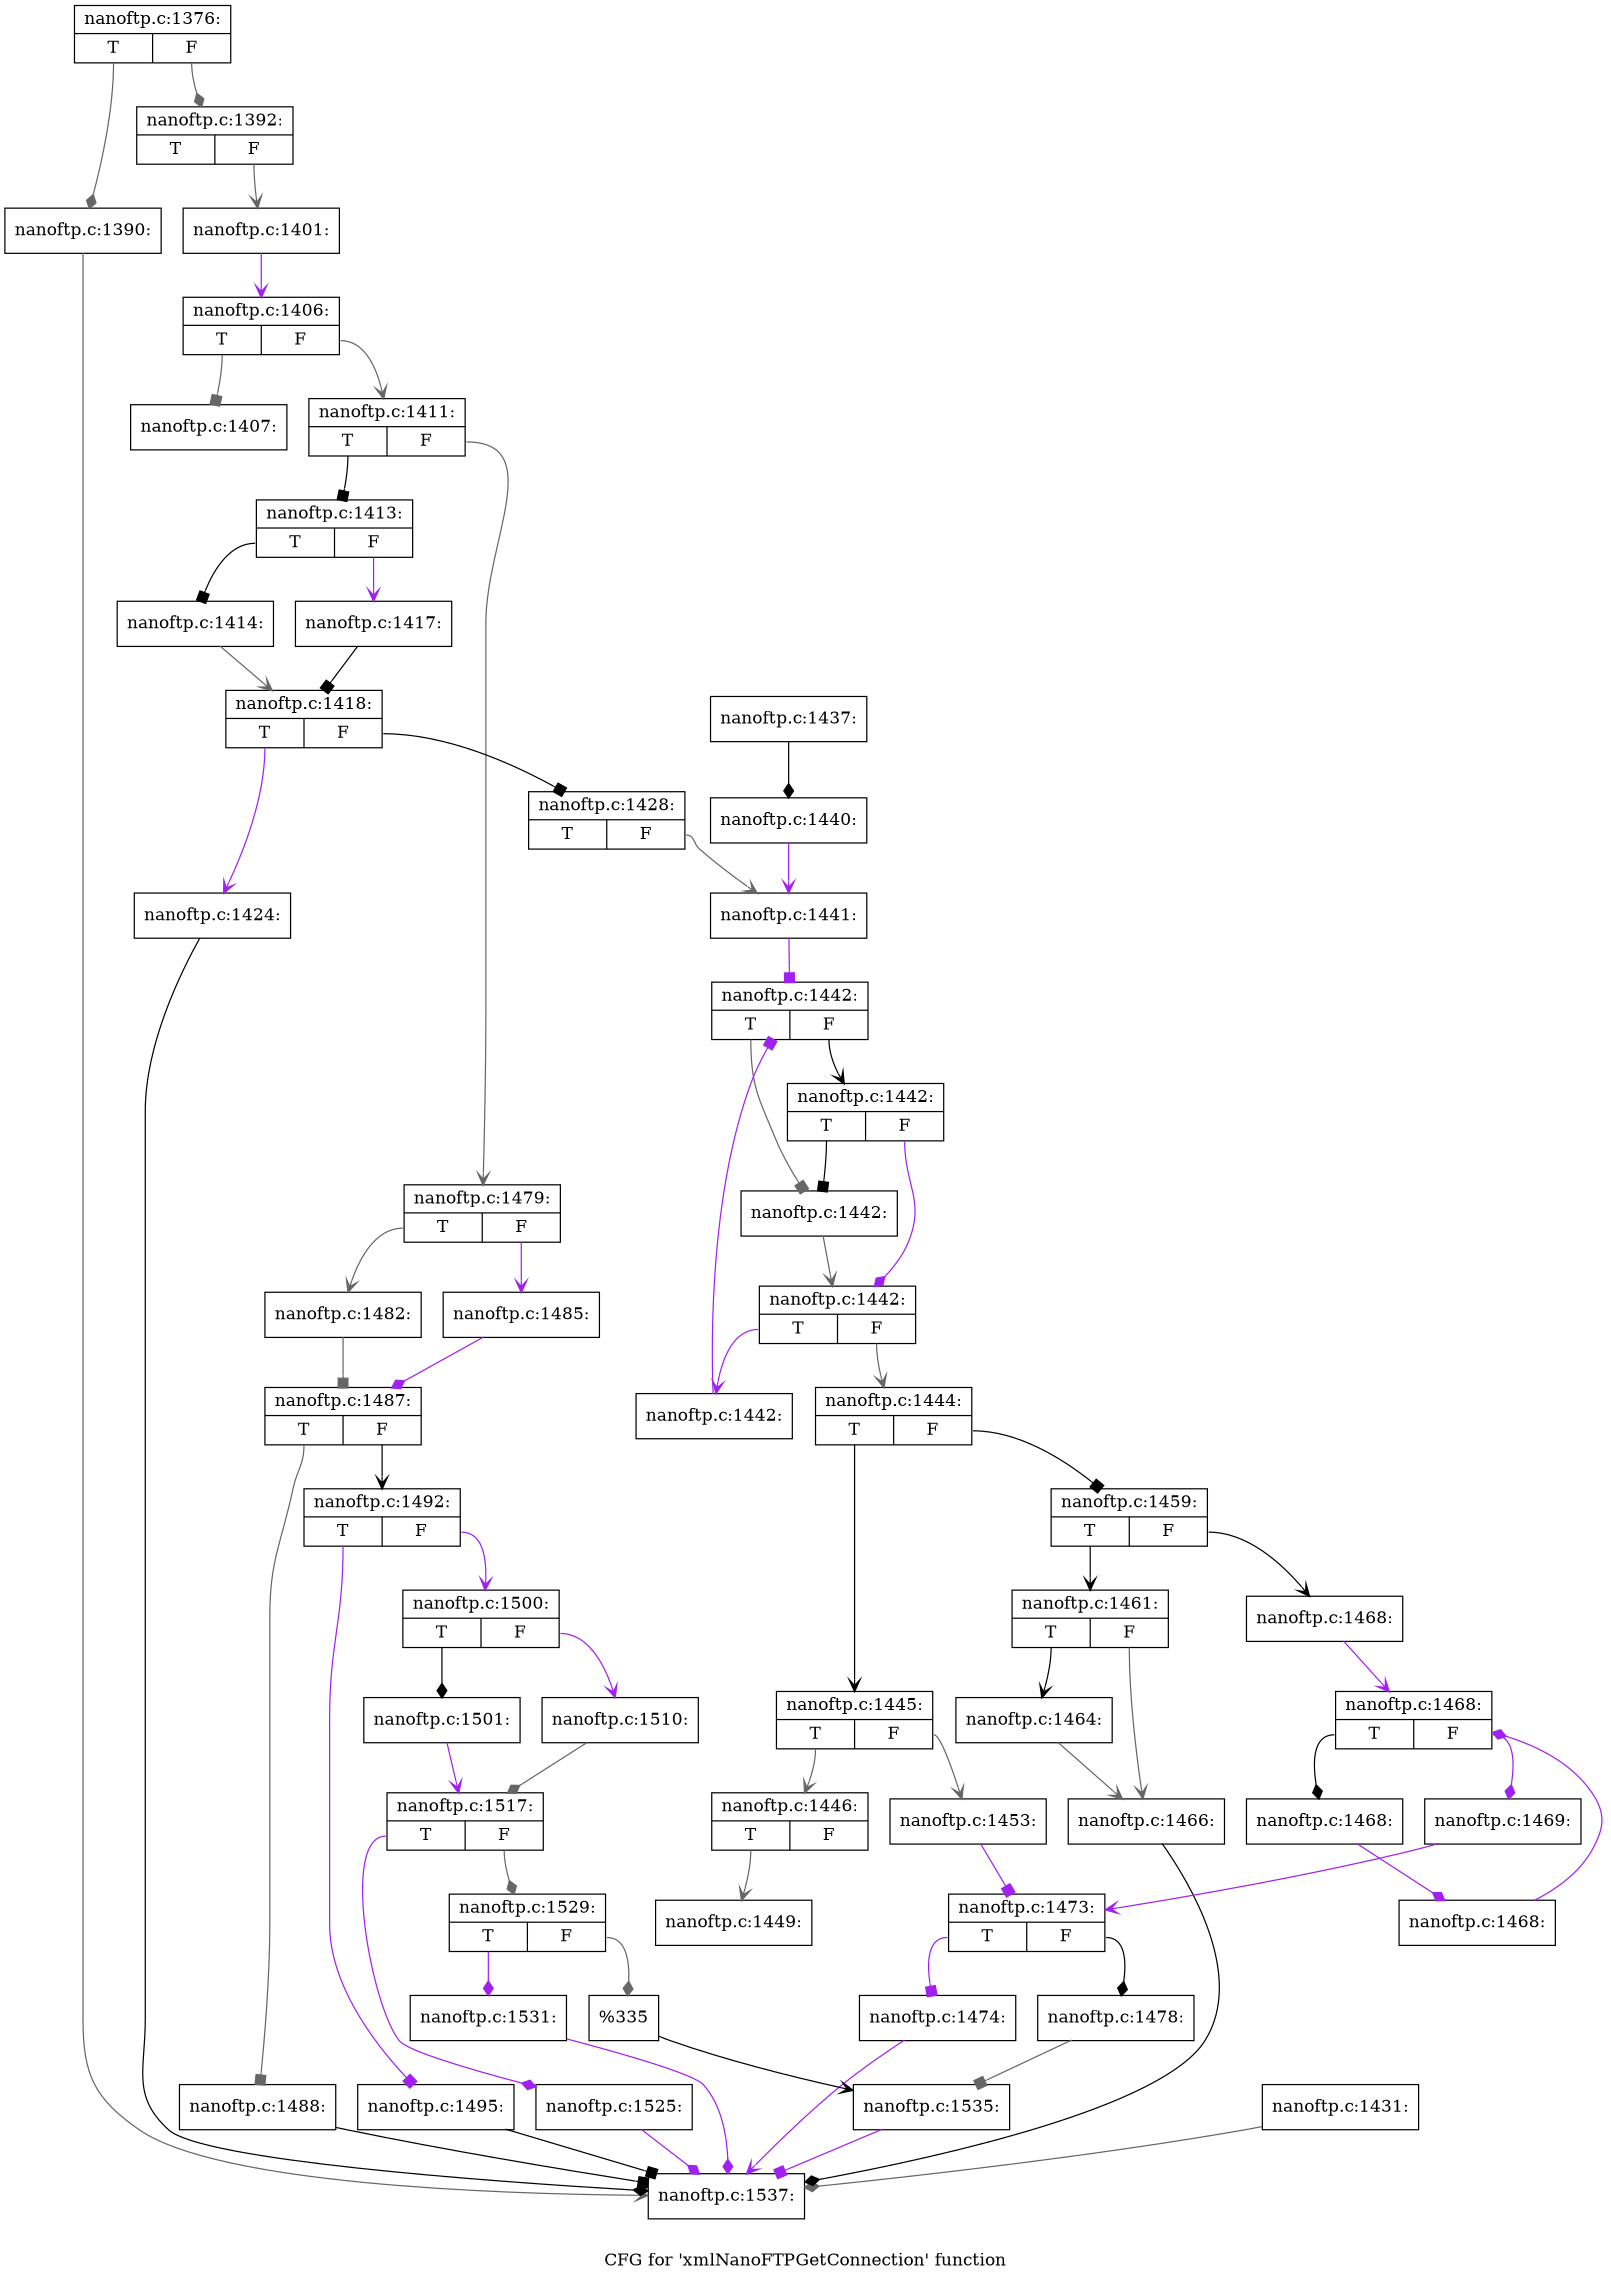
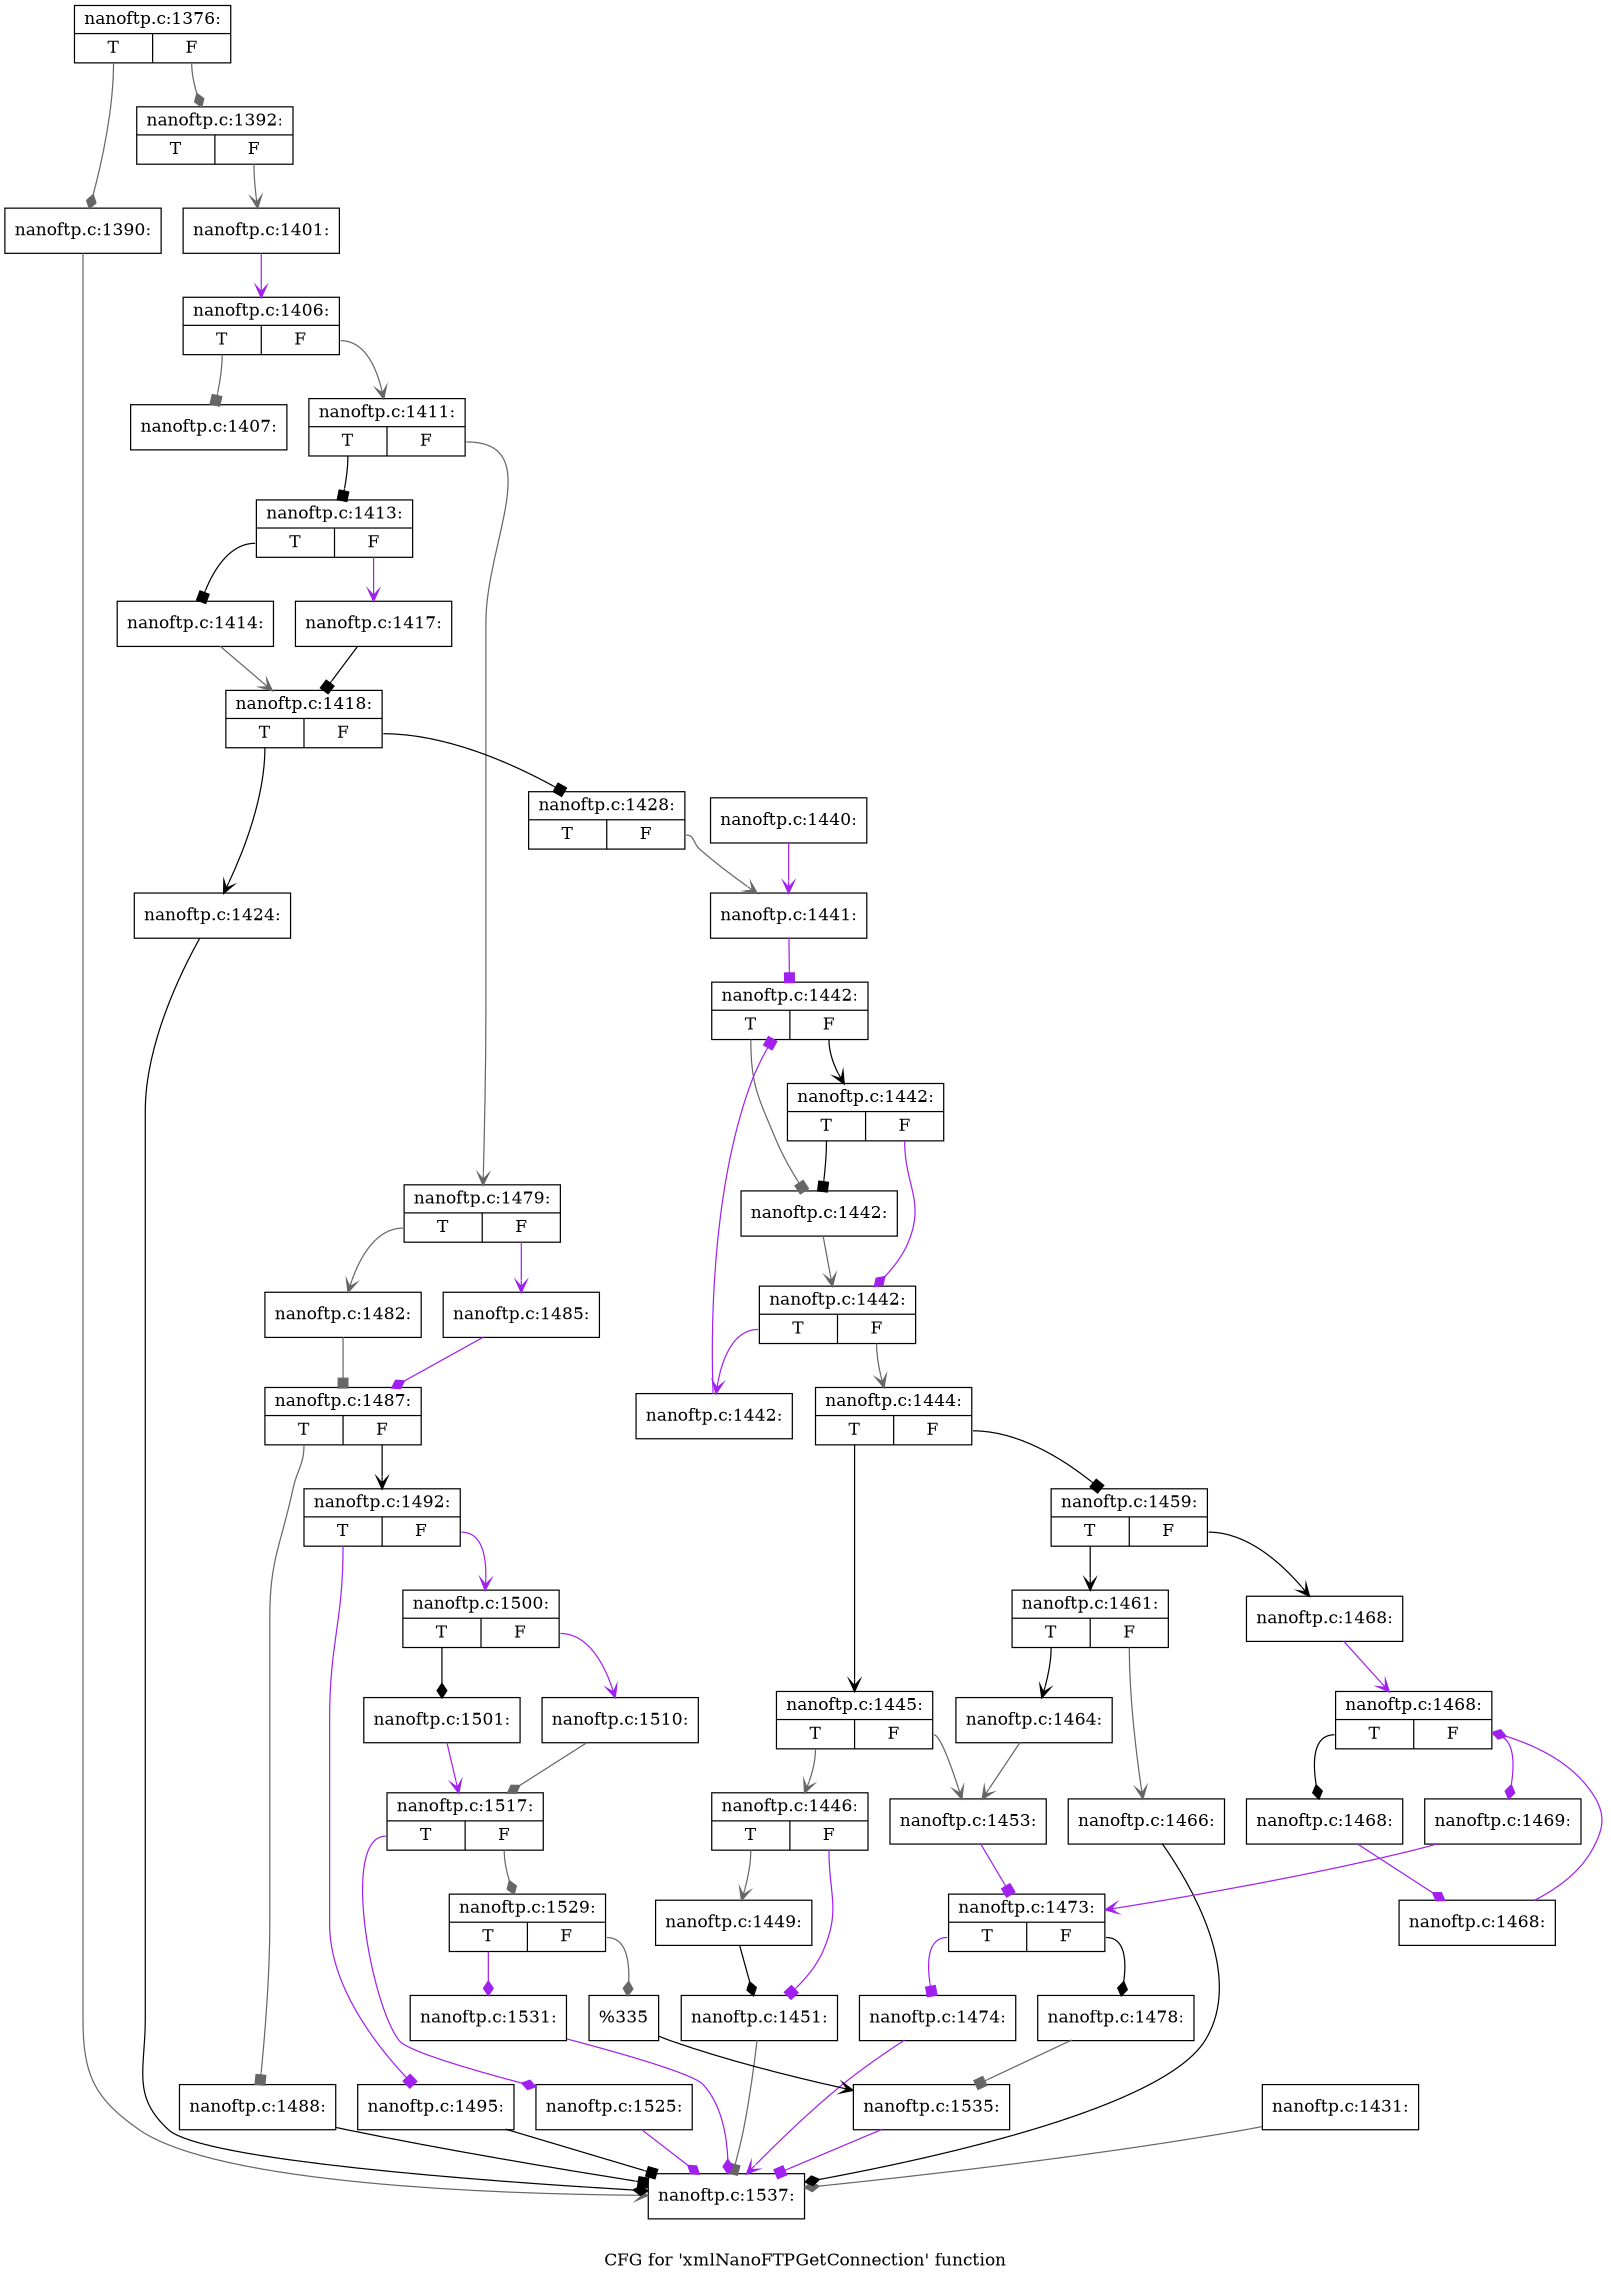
node "nanoftp.c:1437:": removed
edge "nanoftp.c:1418:" -> "nanoftp.c:1424:": color purple -> black
edge "nanoftp.c:1464:" -> "nanoftp.c:1466:": now "nanoftp.c:1464:" -> "nanoftp.c:1453:"
node "nanoftp.c:1451:": added
